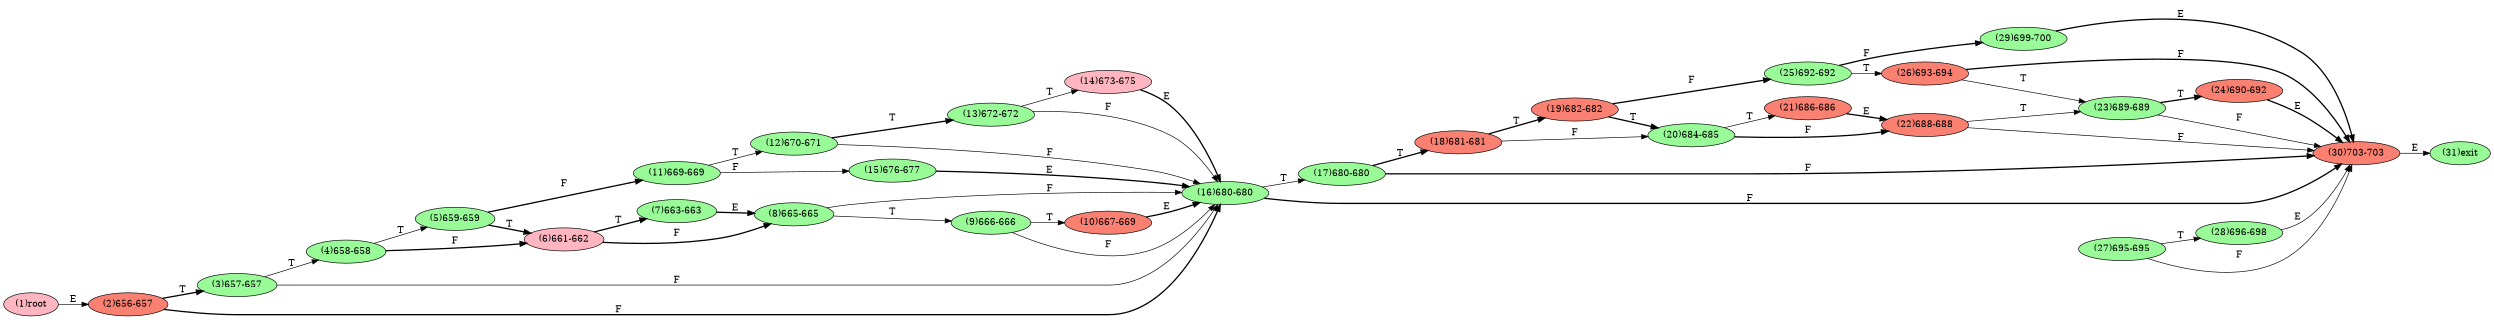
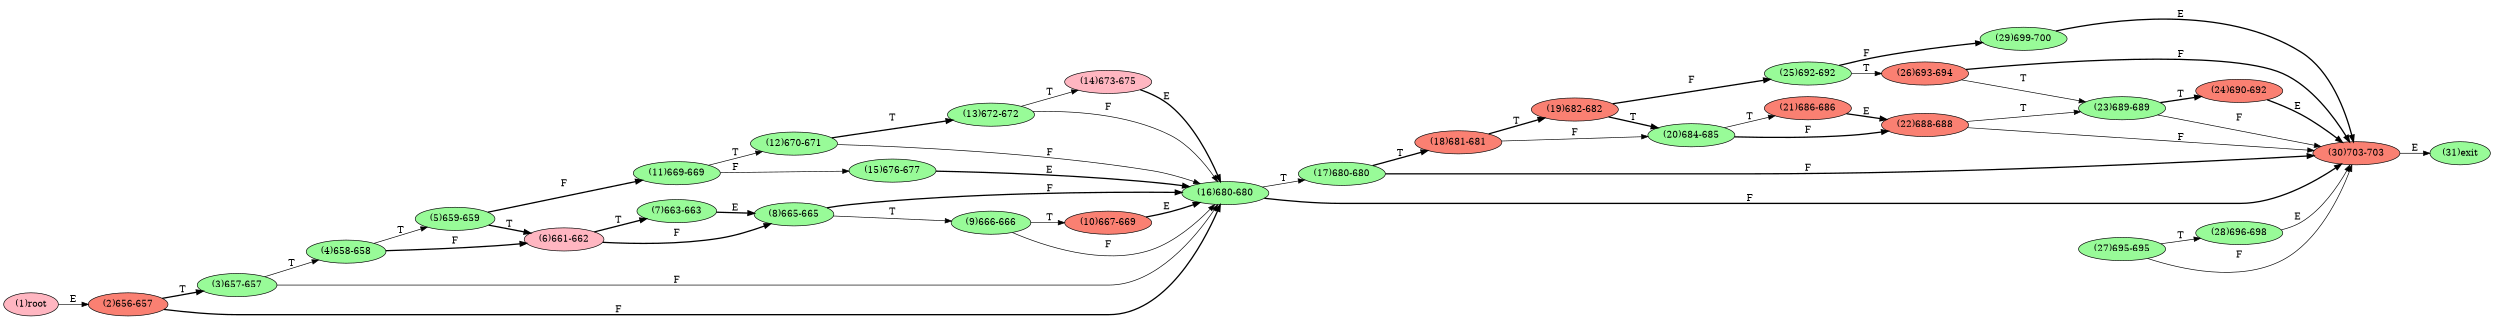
edge "(8)665-665" -> "(16)680-680": style solid -> bold
